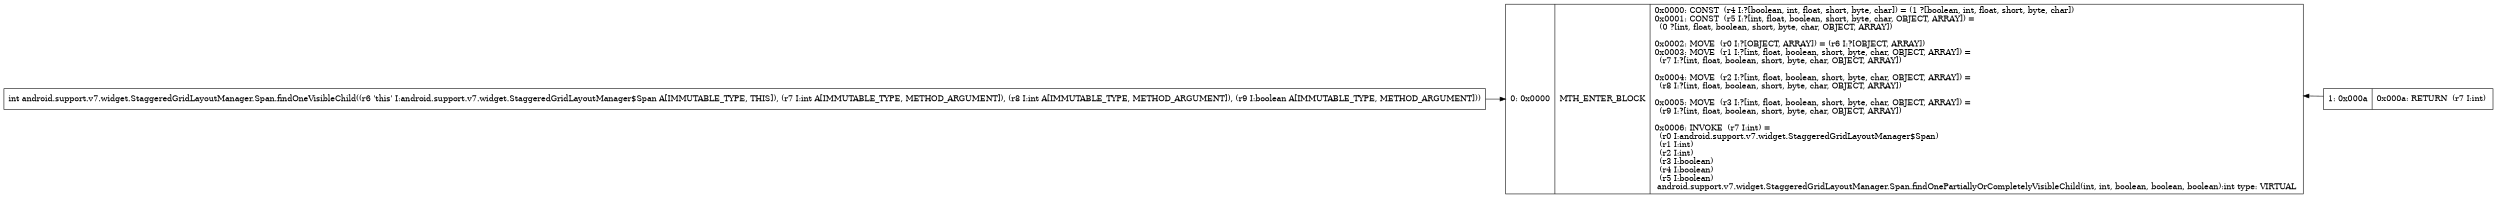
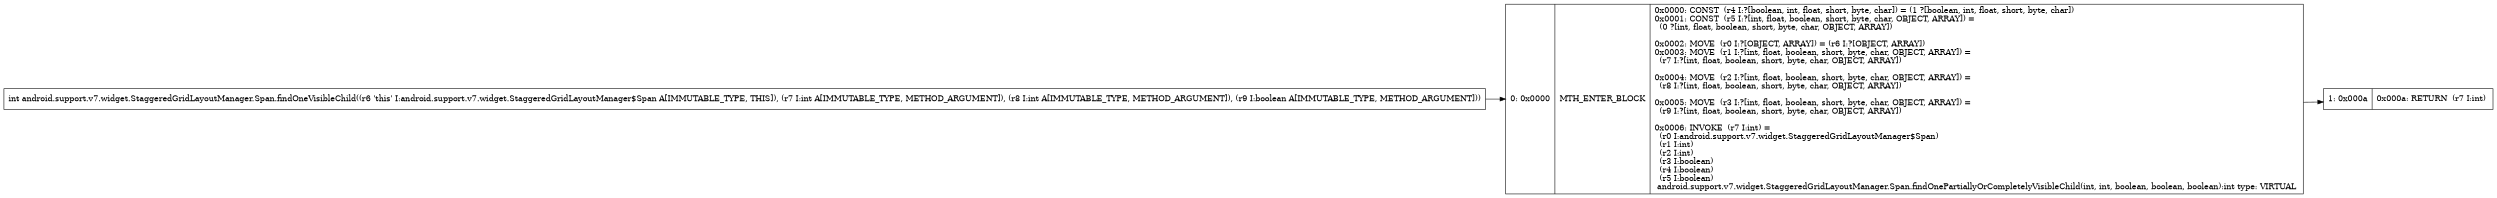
edge "1: 0x000a" -> "0: 0x0000": reversed
